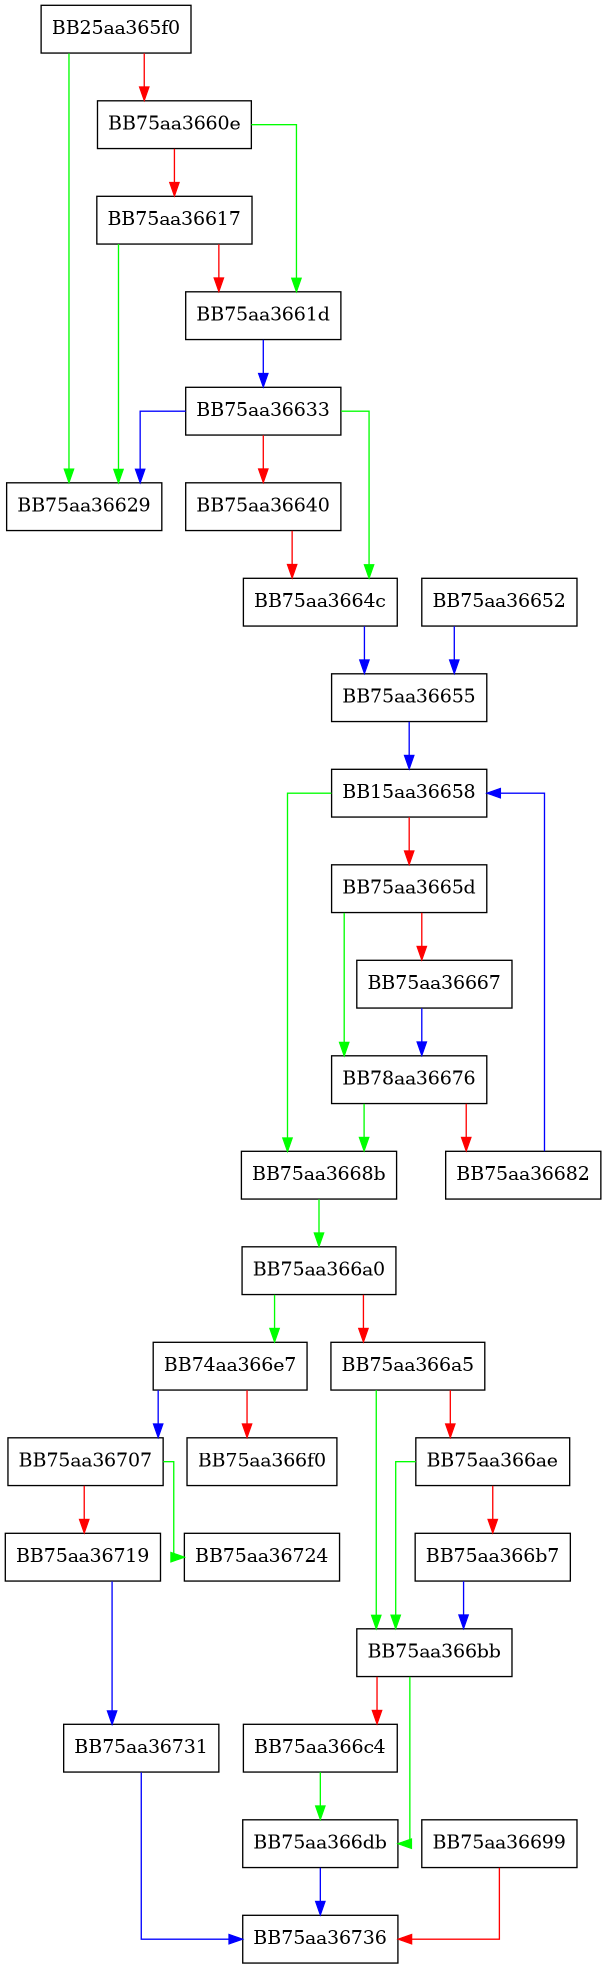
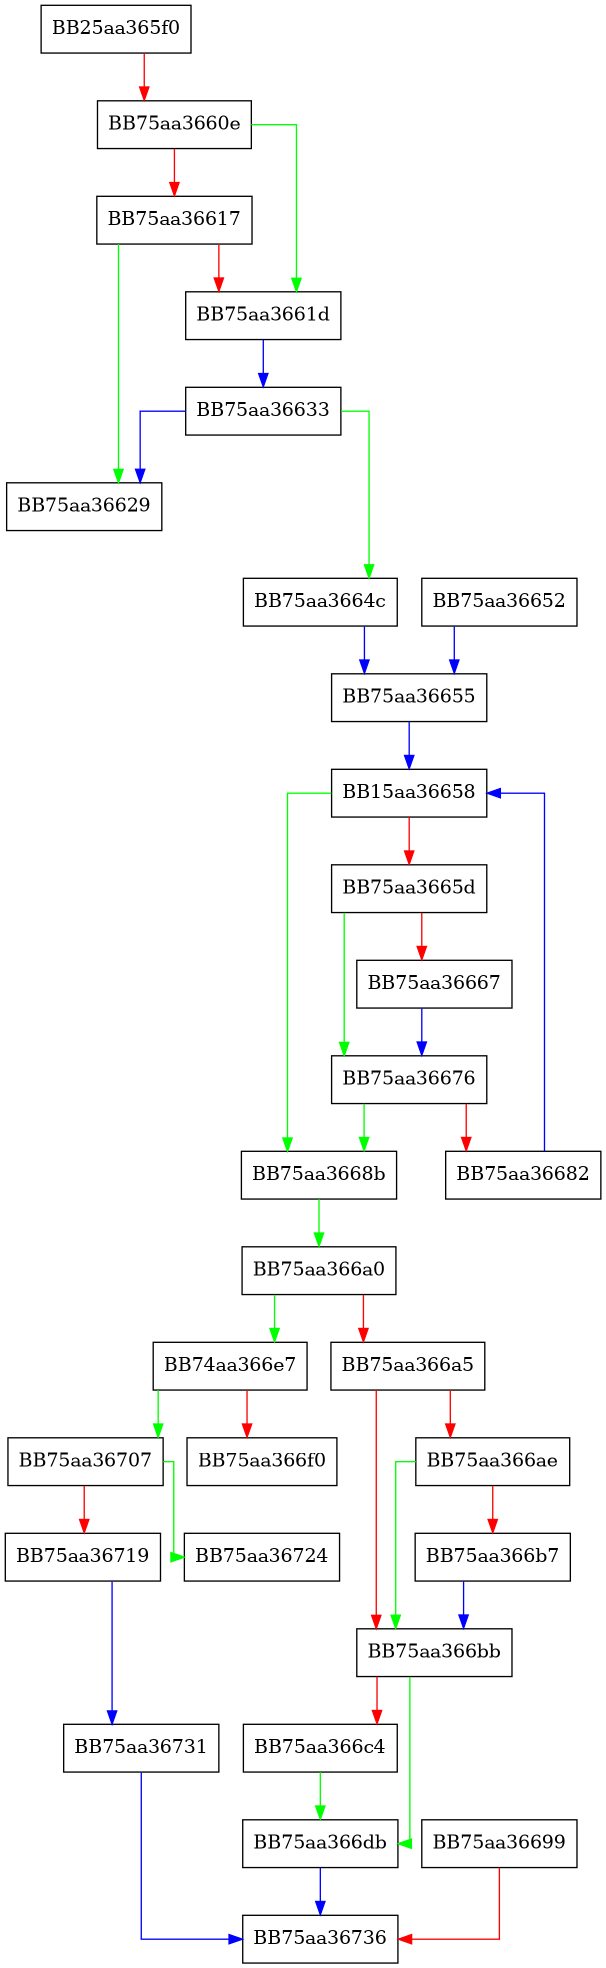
edge "BB25aa365f0" -> "BB75aa36629": removed
node "BB75aa36640": removed
node "BB78aa36676": label "BB78aa36676" -> "BB75aa36676"
edge "BB74aa366e7" -> "BB75aa36707": color blue -> green
edge "BB75aa366a5" -> "BB75aa366bb": color green -> red
